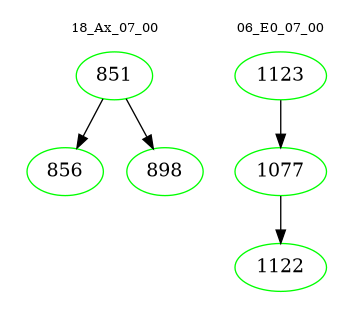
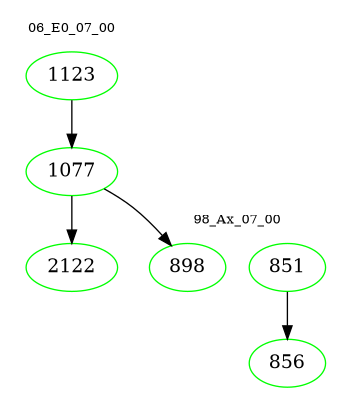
cluster "18_Ax_07_00": label "18_Ax_07_00" -> "98_Ax_07_00"
edge "851" -> "898": now "1077" -> "898"
node "1122": label "1122" -> "2122"
